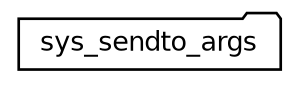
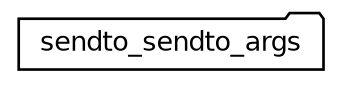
node "sys_sendto_args": label "sys_sendto_args" -> "sendto_sendto_args"
